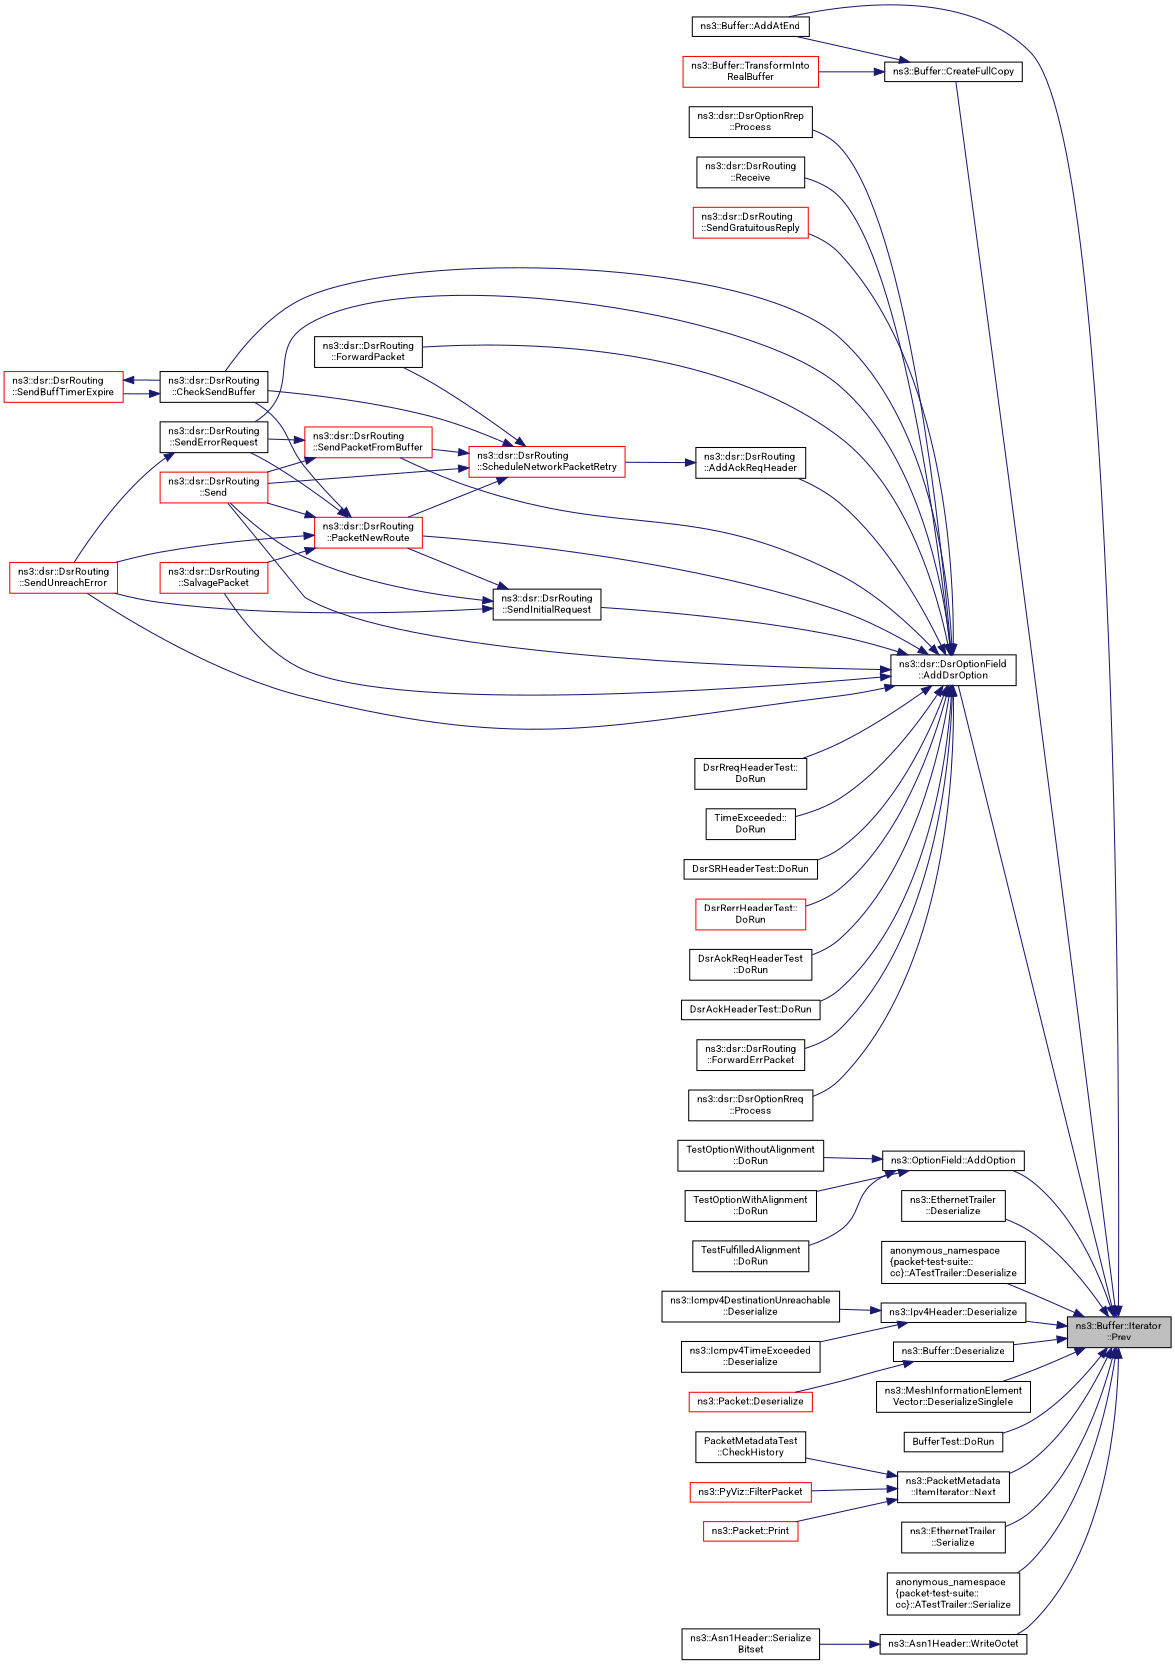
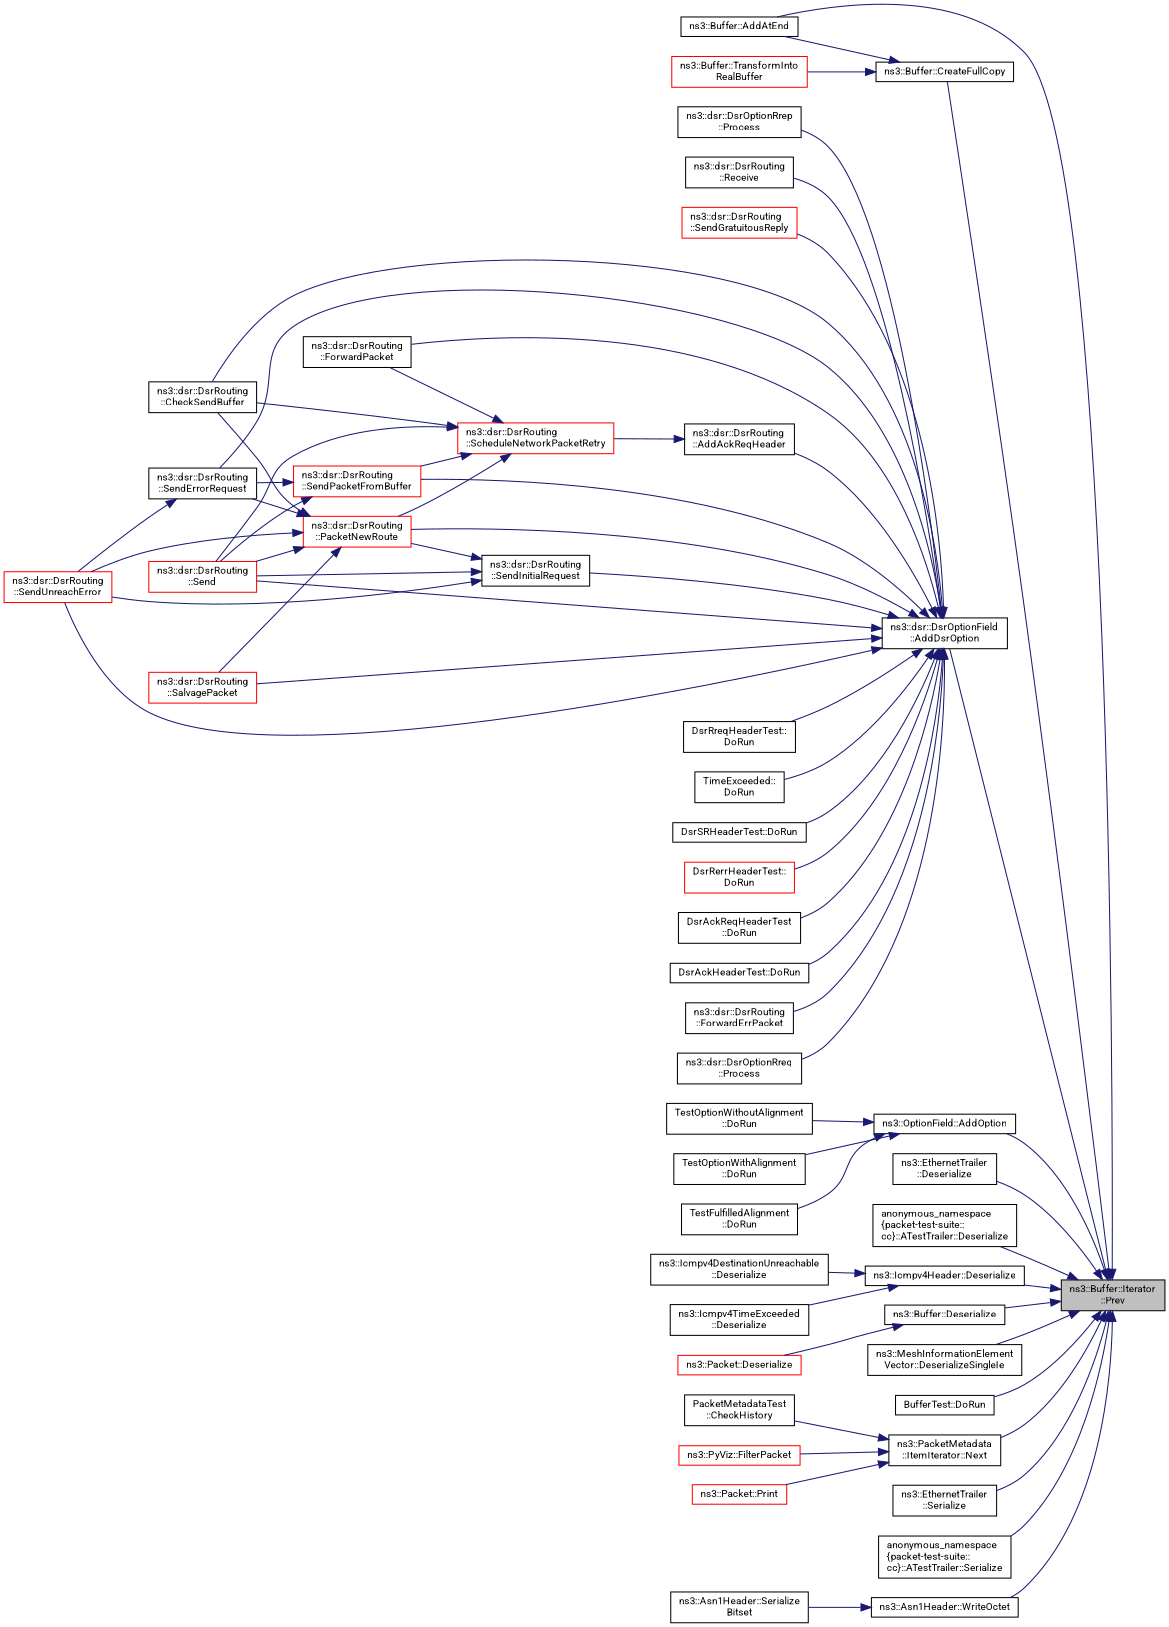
node "ns3::dsr::DsrRouting ::SendBuffTimerExpire": removed
node "ns3::Ipv4Header::Deserialize": label "ns3::Ipv4Header::Deserialize" -> "ns3::Icmpv4Header::Deserialize"
